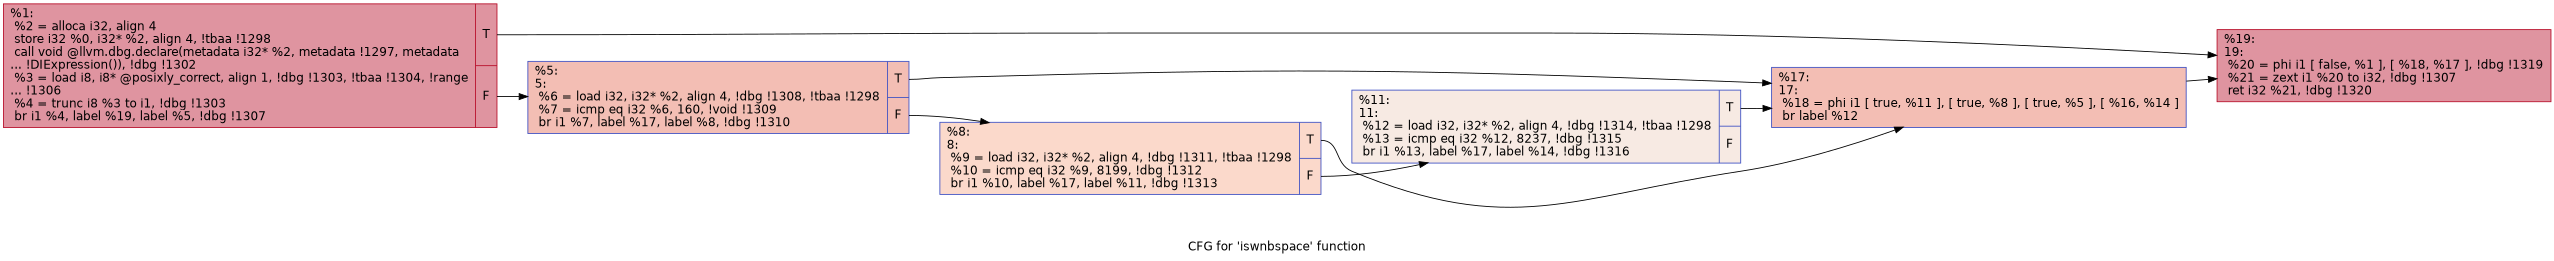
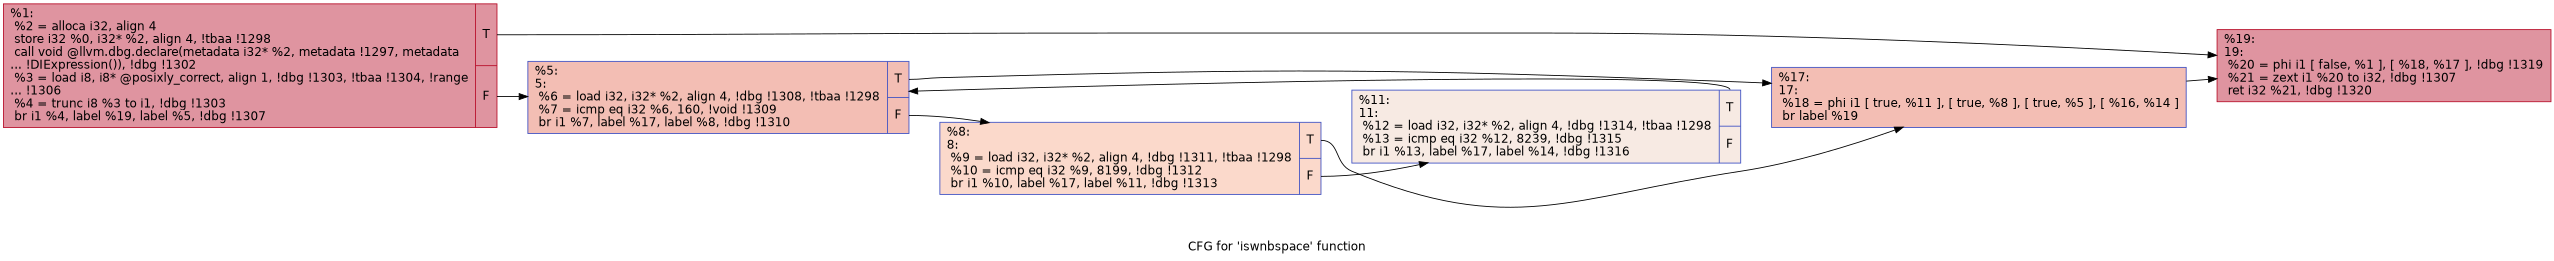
edge "%11:" -> "%17:": now "%11:" -> "%5:"
node "%17:": text "br label %12" -> "br label %19"
node "%11:": text "%13 = icmp eq i32 %12, 8237, !dbg !1315" -> "%13 = icmp eq i32 %12, 8239, !dbg !1315"
